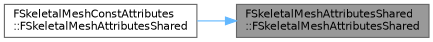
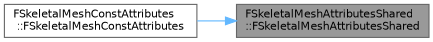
node "FSkeletalMeshConstAttributes ::FSkeletalMeshAttributesShared": label "FSkeletalMeshConstAttributes ::FSkeletalMeshAttributesShared" -> "FSkeletalMeshConstAttributes ::FSkeletalMeshConstAttributes"
